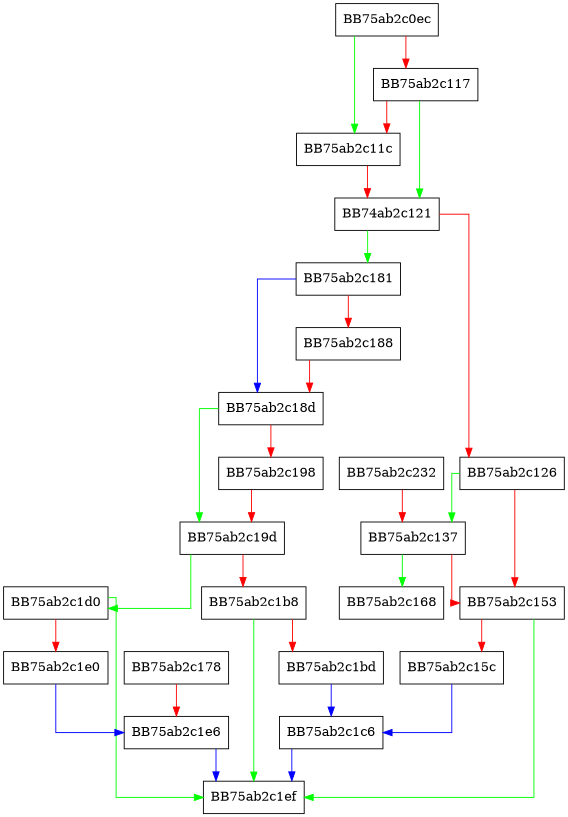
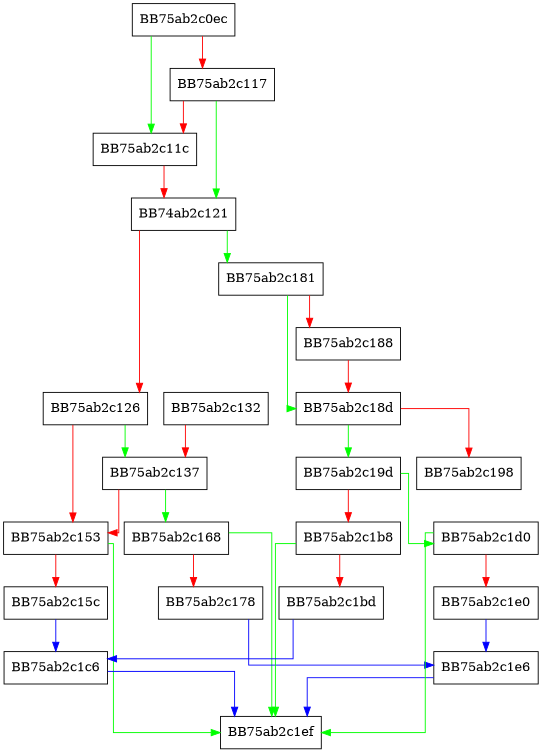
edge "BB75ab2c181" -> "BB75ab2c18d": color blue -> green
node "BB75ab2c232": label "BB75ab2c232" -> "BB75ab2c132"
edge "BB75ab2c198" -> "BB75ab2c19d": removed
edge "BB75ab2c168" -> "BB75ab2c178": added
edge "BB75ab2c168" -> "BB75ab2c1ef": added
edge "BB75ab2c178" -> "BB75ab2c1e6": color red -> blue
